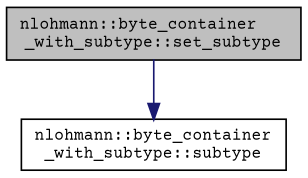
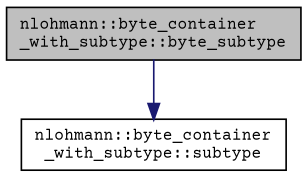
node "nlohmann::byte_container _with_subtype::set_subtype": label "nlohmann::byte_container _with_subtype::set_subtype" -> "nlohmann::byte_container _with_subtype::byte_subtype"
